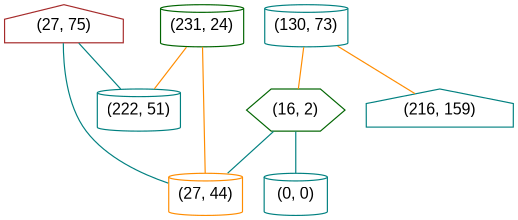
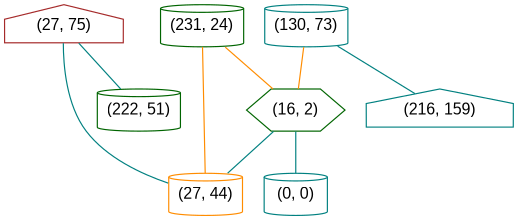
edge "(231, 24)" -- "(222, 51)": now "(231, 24)" -- "(16, 2)"
edge "(130, 73)" -- "(216, 159)": color darkorange -> teal
node "(222, 51)": color teal -> darkgreen
